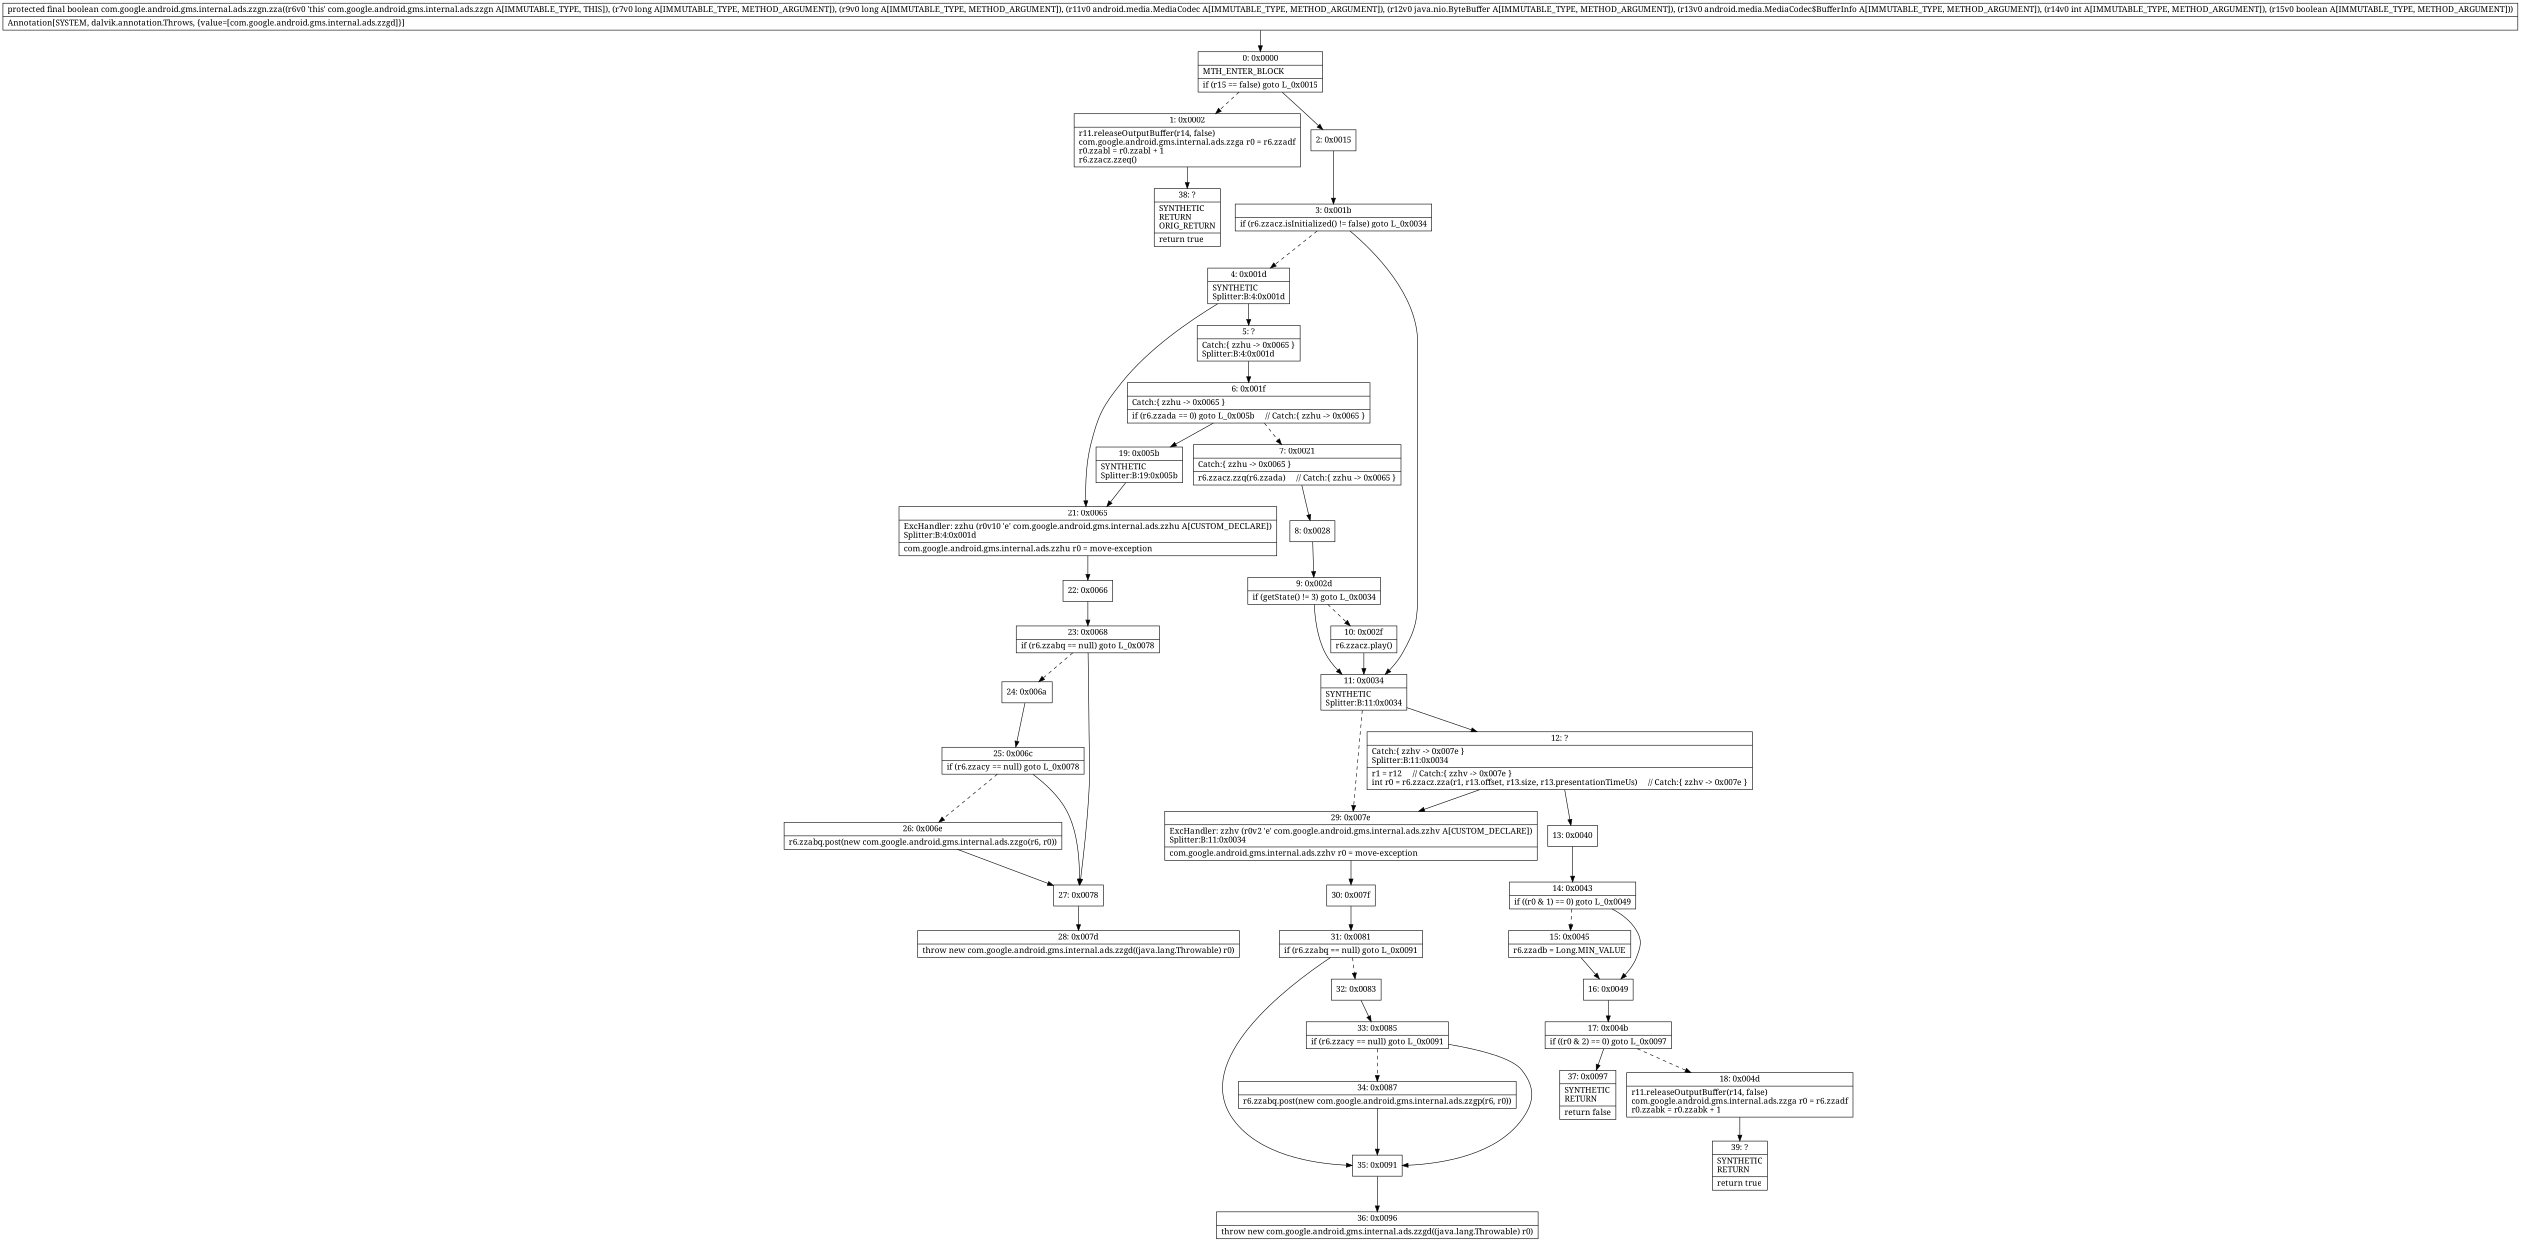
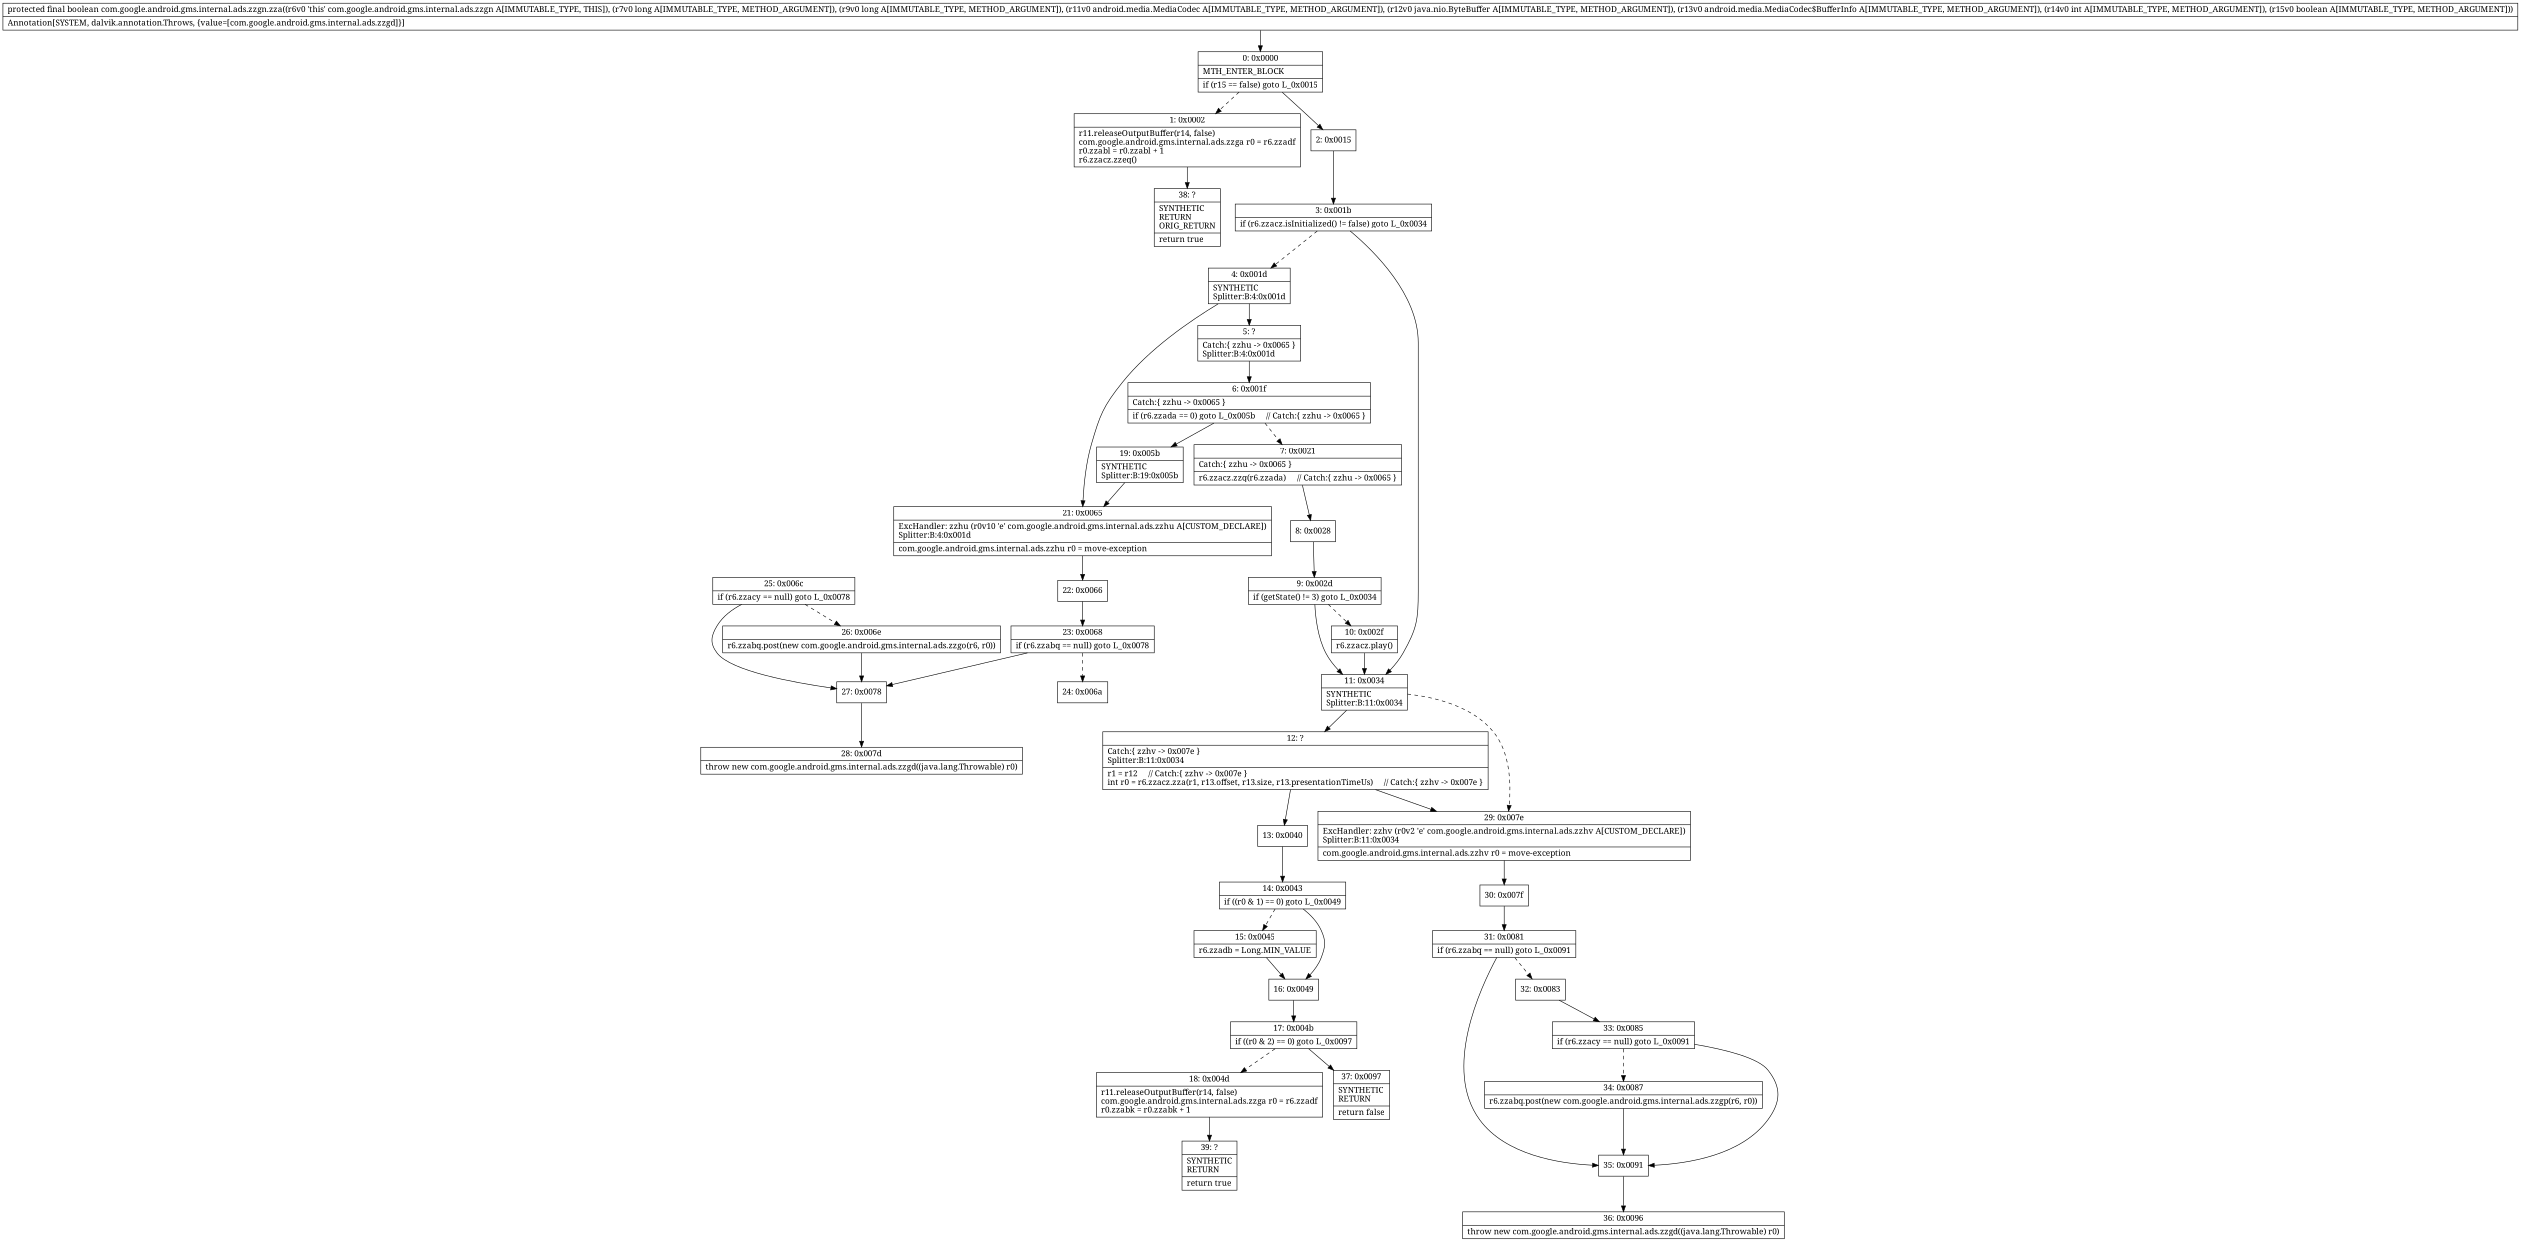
edge "24: 0x006a" -> "25: 0x006c": removed
